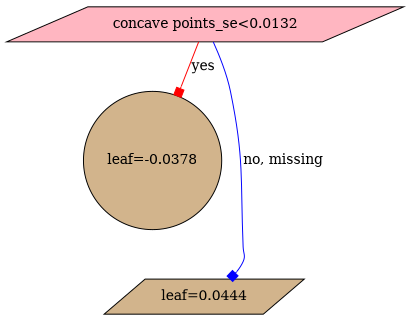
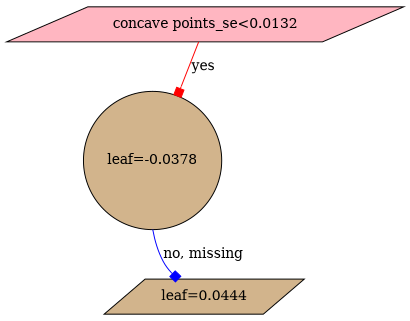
edge "concave points_se<0.0132" -> "leaf=0.0444": now "leaf=-0.0378" -> "leaf=0.0444"
